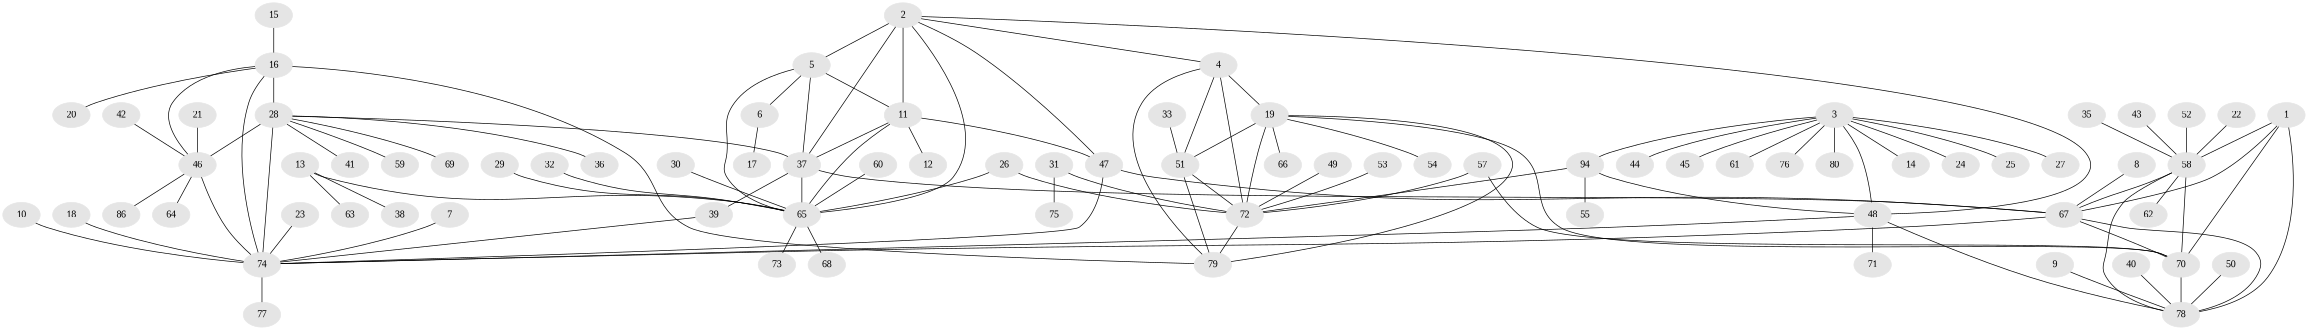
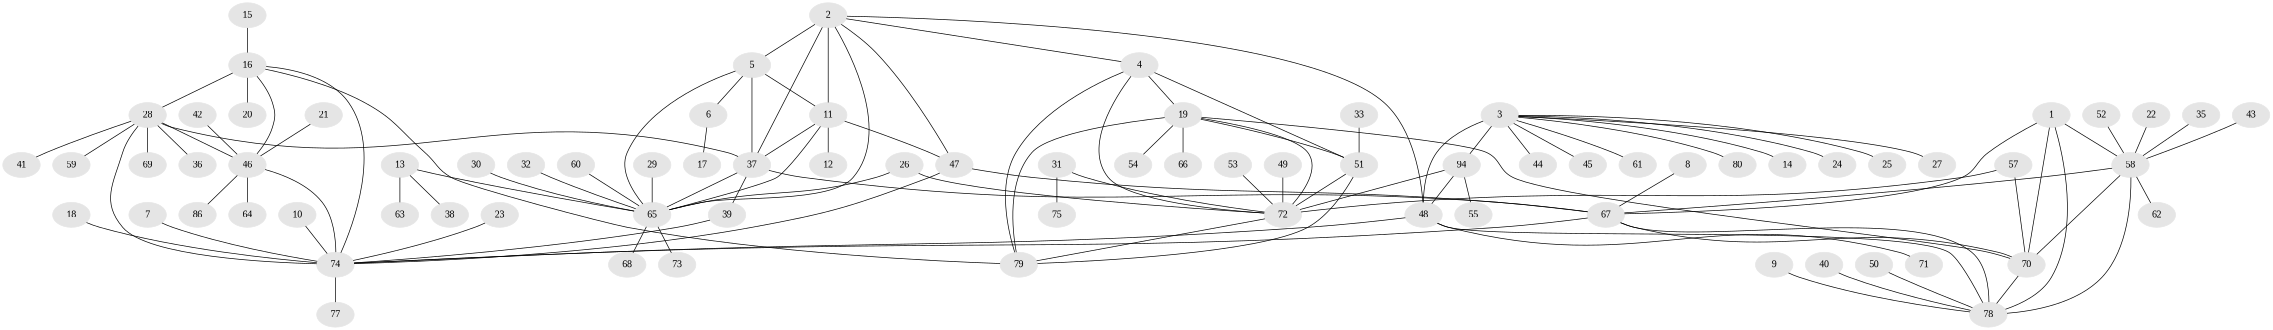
node "76": removed
